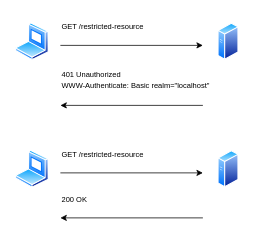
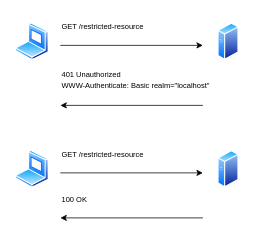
node "200 OK": label "200 OK" -> "100 OK"
